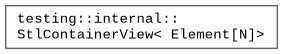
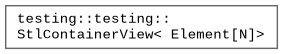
node "testing::internal:: StlContainerView< Element[N]>": label "testing::internal:: StlContainerView< Element[N]>" -> "testing::testing:: StlContainerView< Element[N]>"
